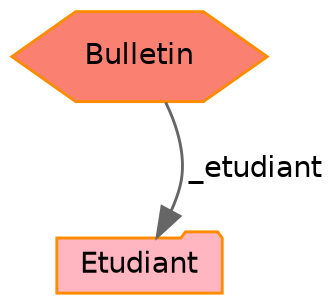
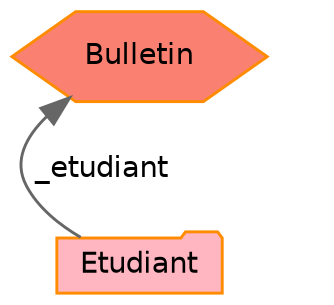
edge "Bulletin" -> "Etudiant": reversed
